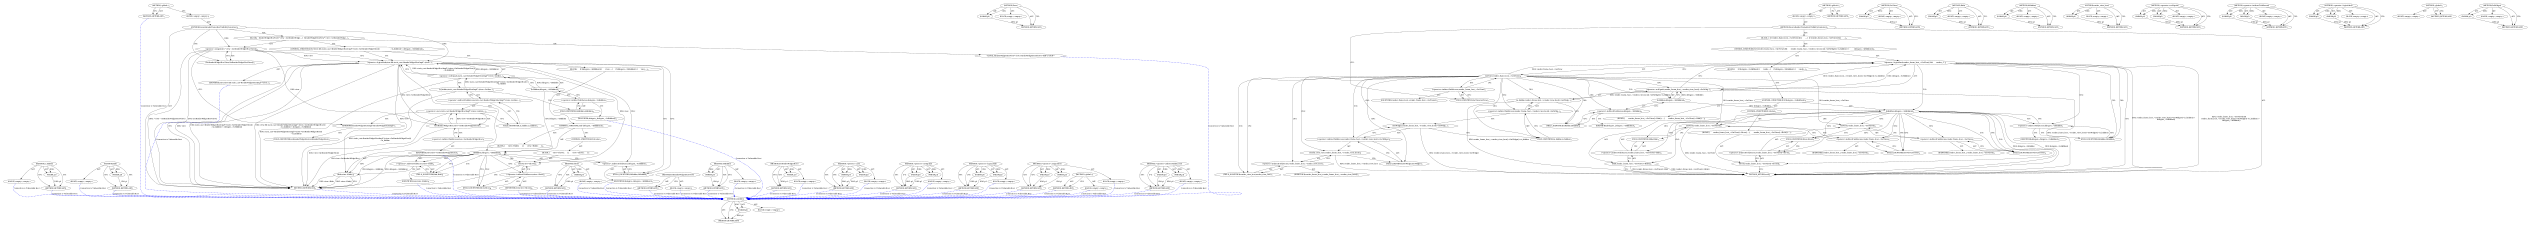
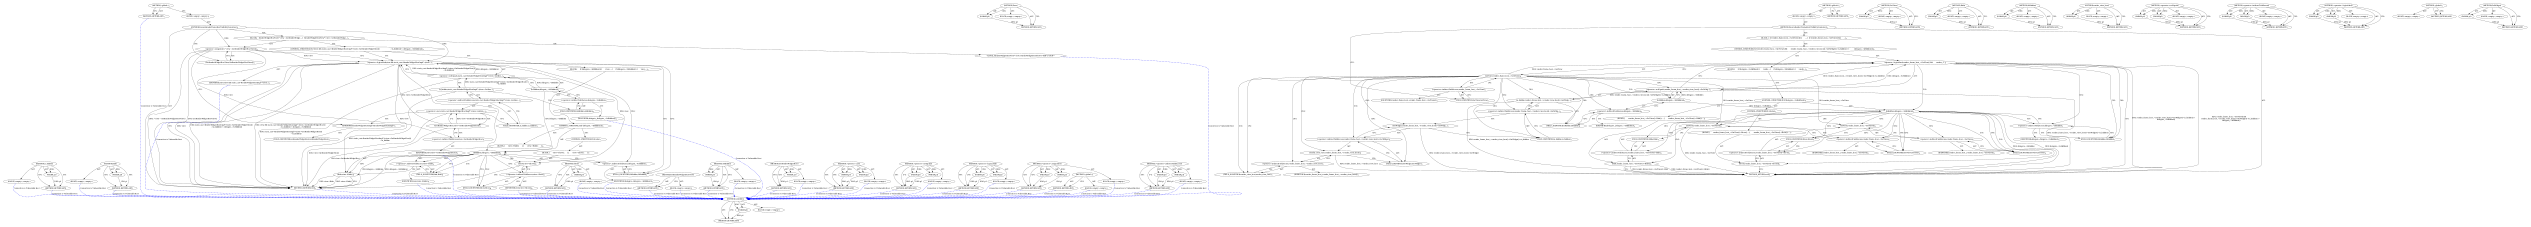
edge "(<operator>.assignment,* view = GetRenderWidgetHostView())" -> "(GetRenderWidgetHost,view->GetRenderWidgetHost())": now "(<operator>.assignment,* view = GetRenderWidgetHostView())" -> "(<operator>.indirectFieldAccess,view->GetRenderWidgetHost)"
